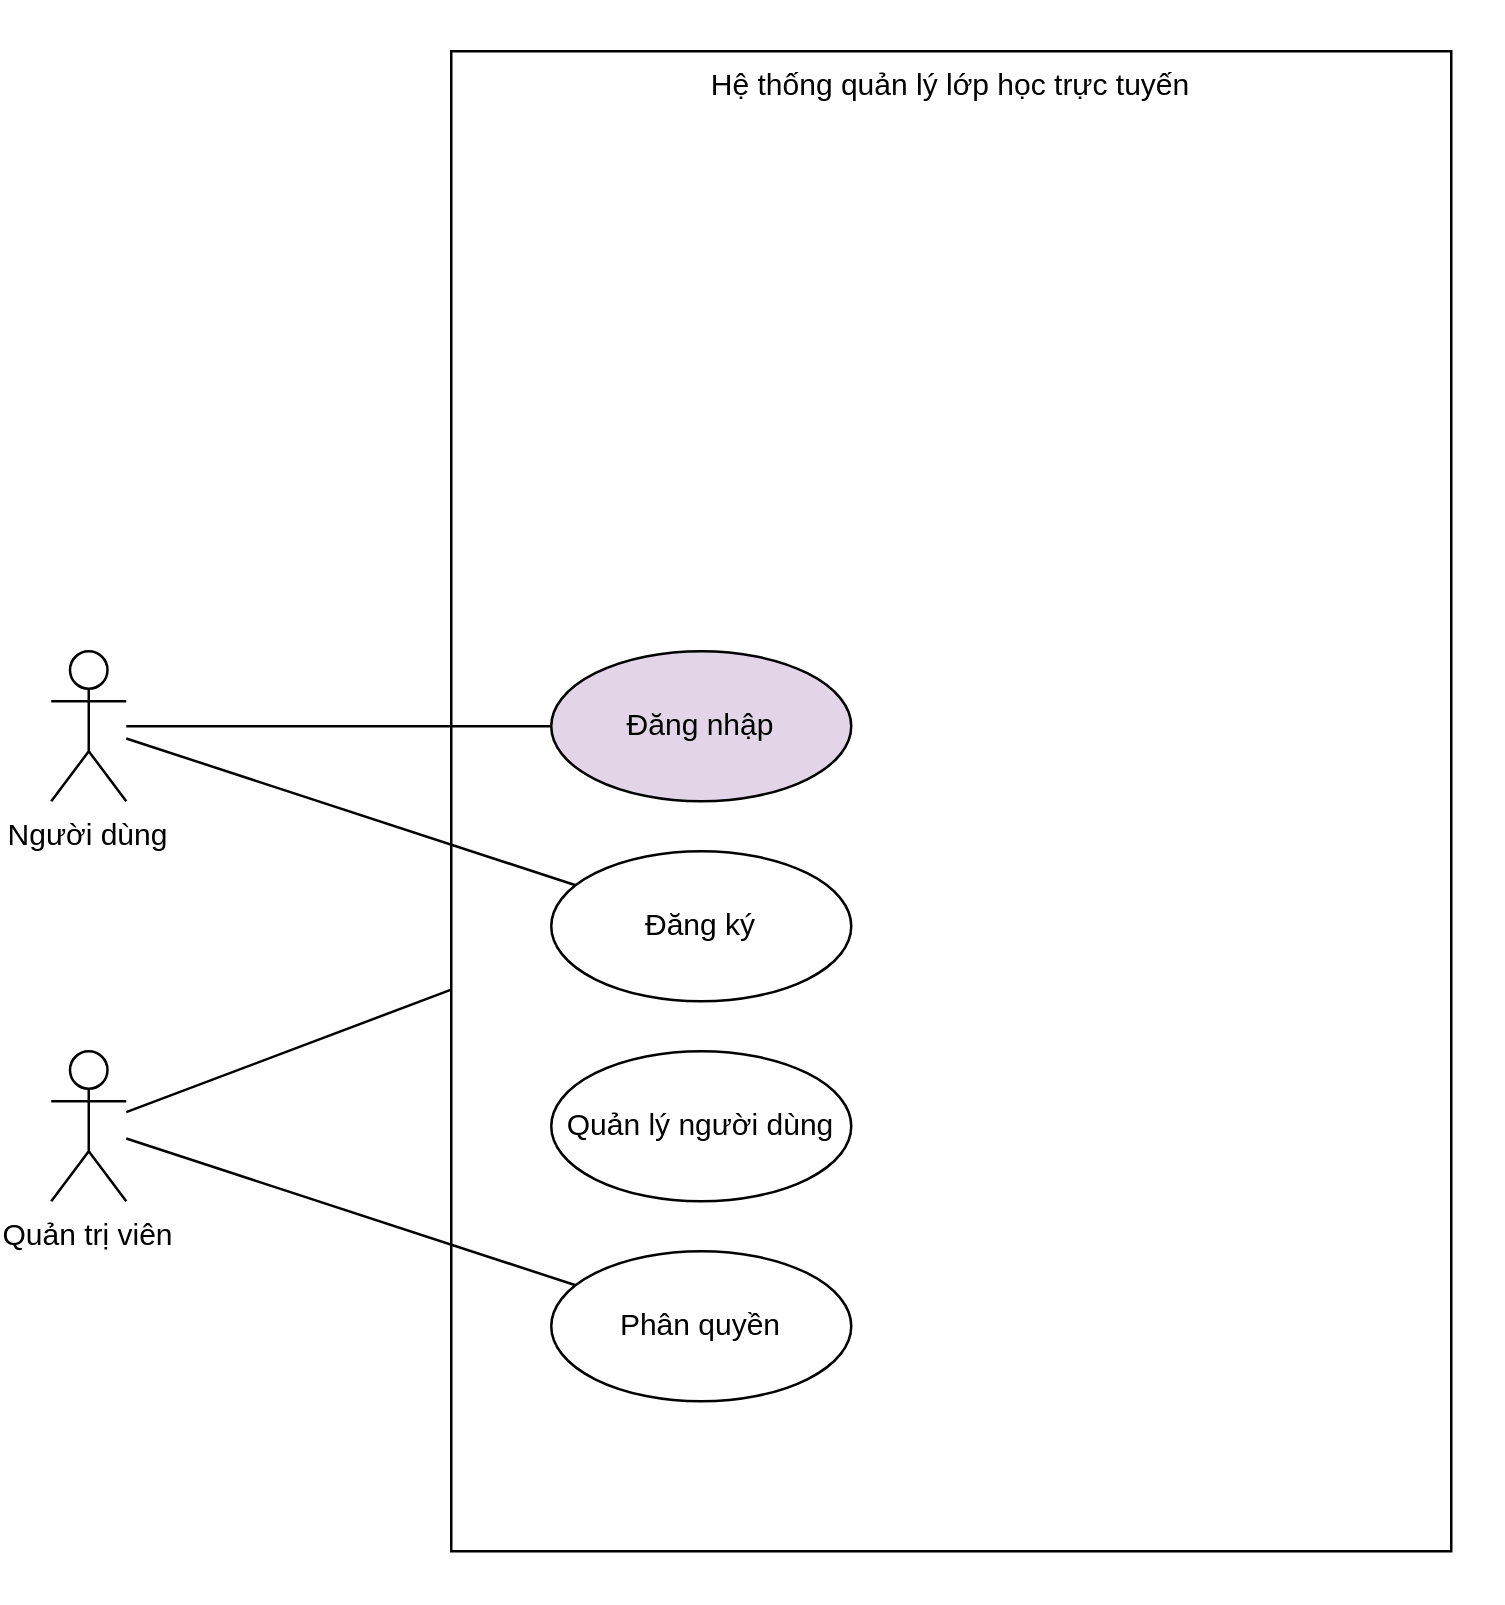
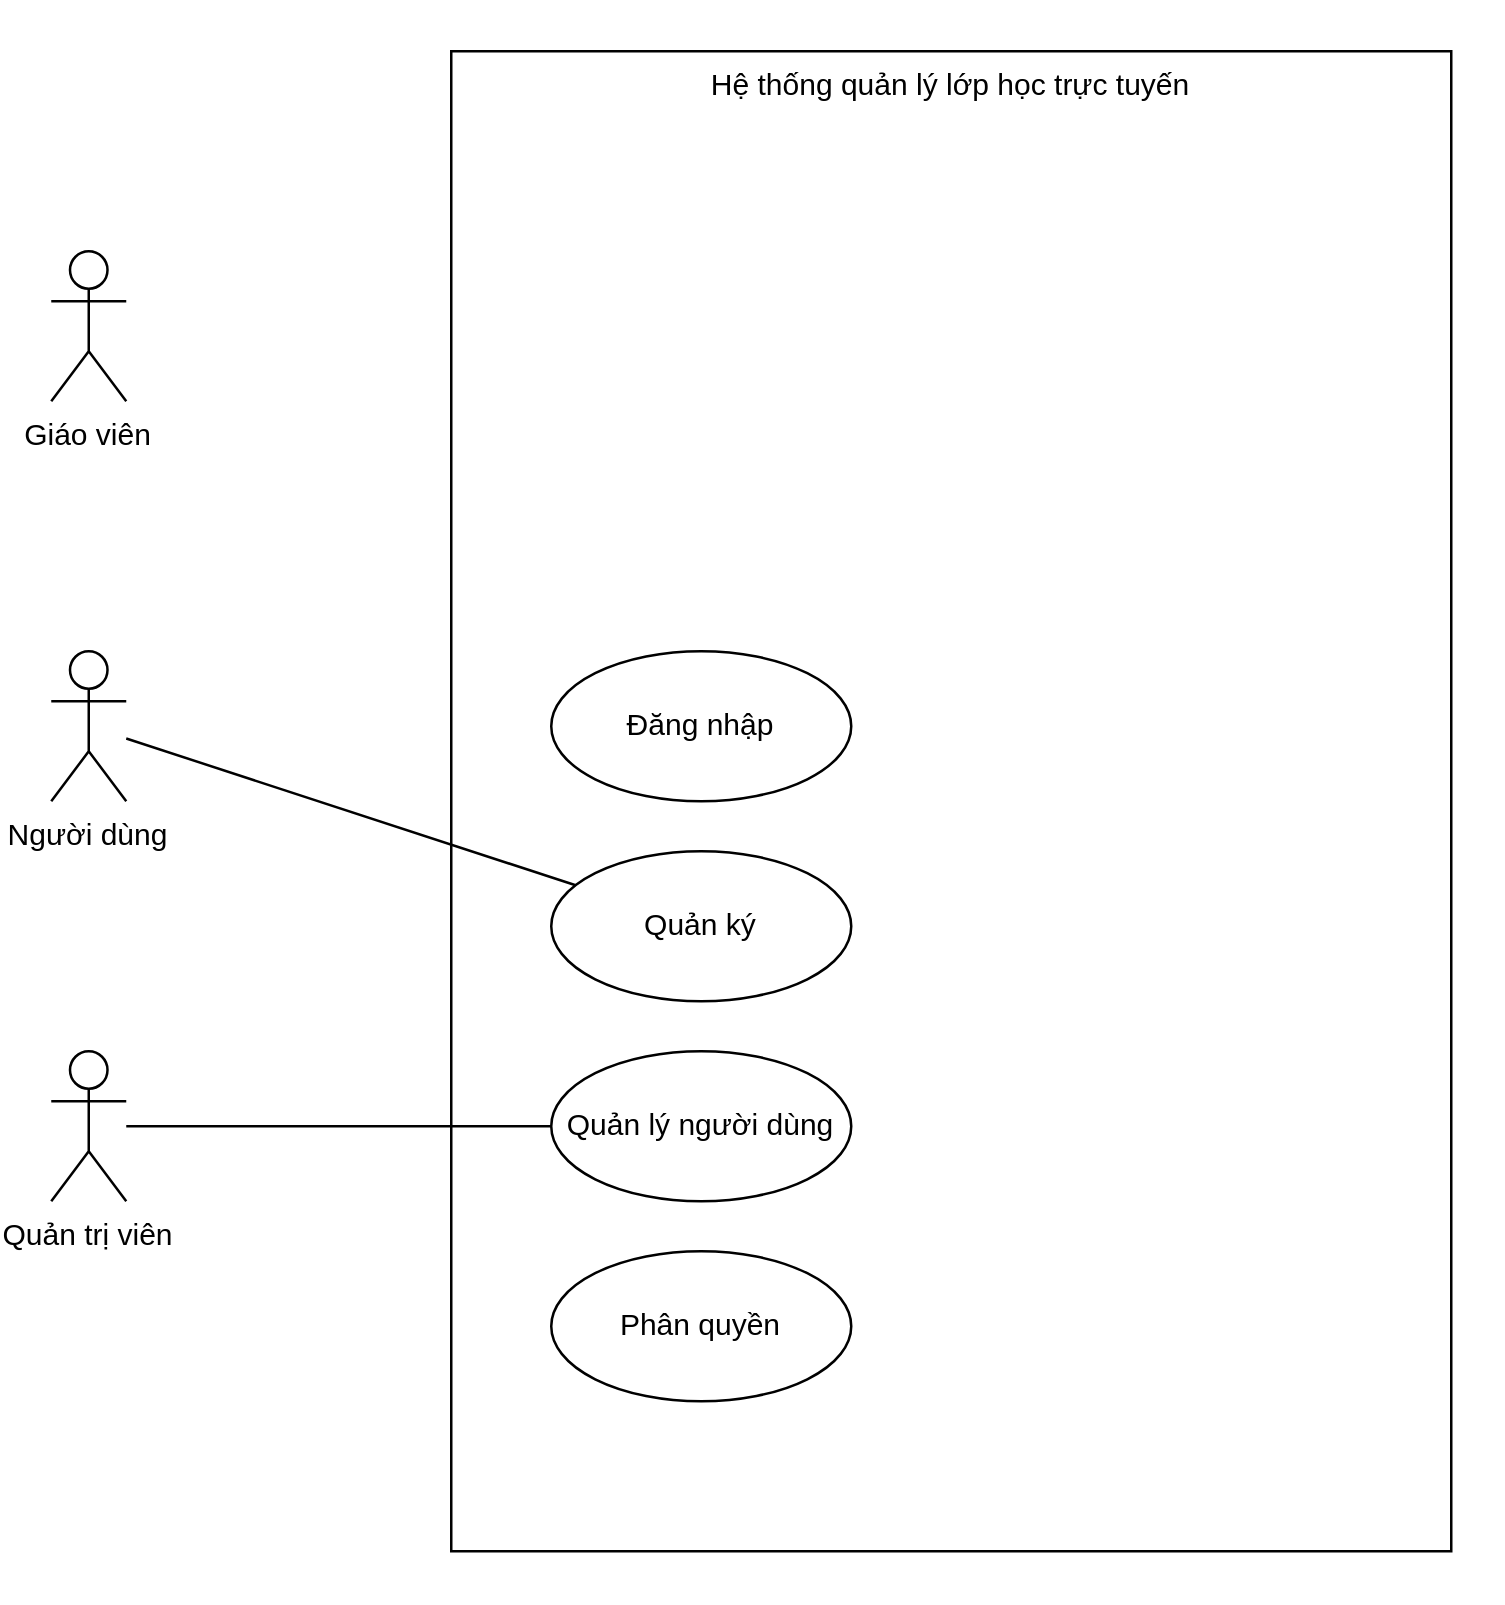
node "Giáo viên": added
edge "Người dùng" -- "Đăng nhập": removed
node "Đăng nhập": fillcolor #e1d5e7 -> #ffffff
node "Đăng ký": label "Đăng ký" -> "Quản ký"
edge "Hệ thống quản lý lớp học trực tuyến" -- "Quản trị viên": now "Quản lý người dùng" -- "Quản trị viên"
edge "Quản trị viên" -- "Phân quyền": removed
